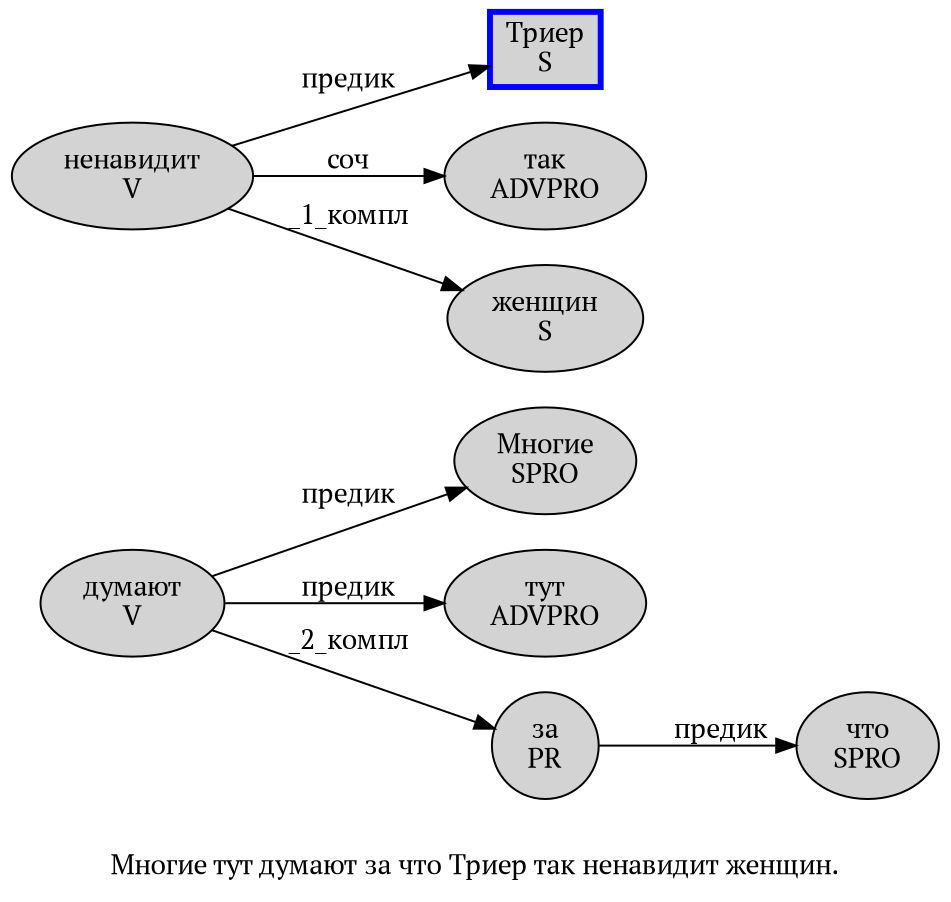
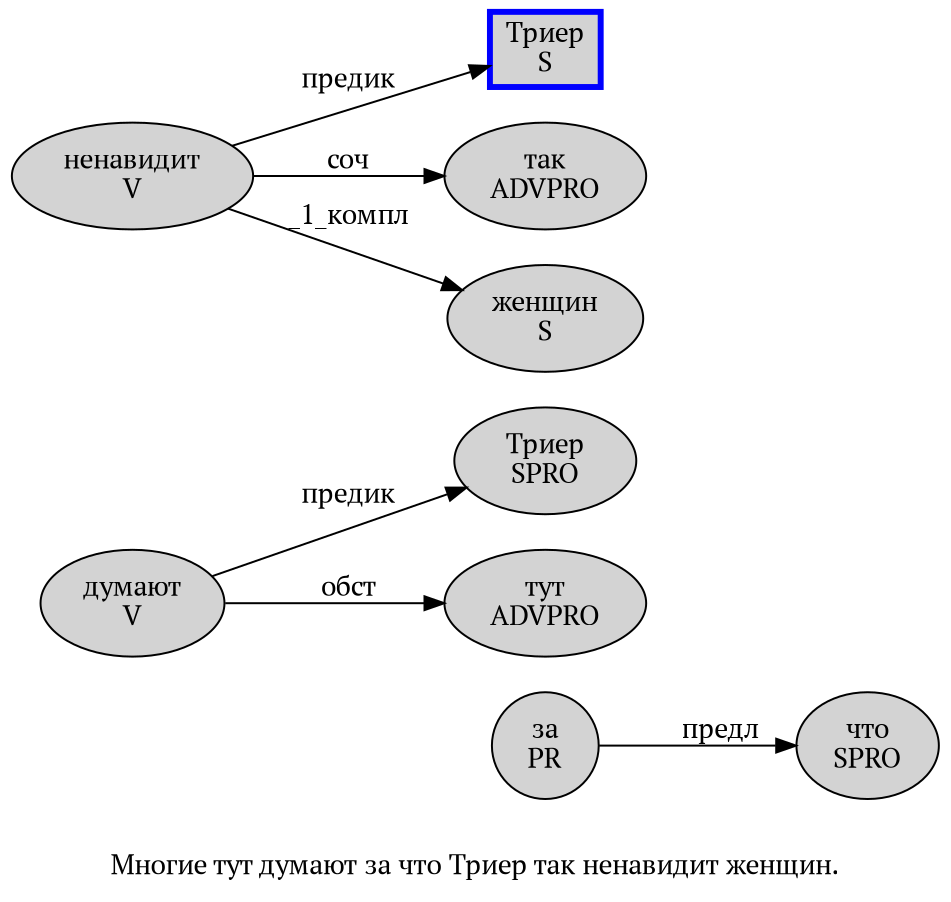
node "Многие SPRO": label "Многие SPRO" -> "Триер SPRO"
edge "думают V" -> "тут ADVPRO": label "предик" -> "обст"
edge "думают V" -> "за PR": removed, label "_2_компл"
edge "за PR" -> "что SPRO": label "предик" -> "предл"
